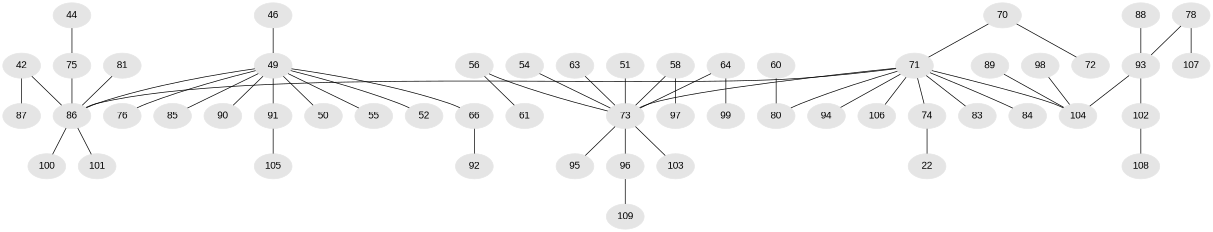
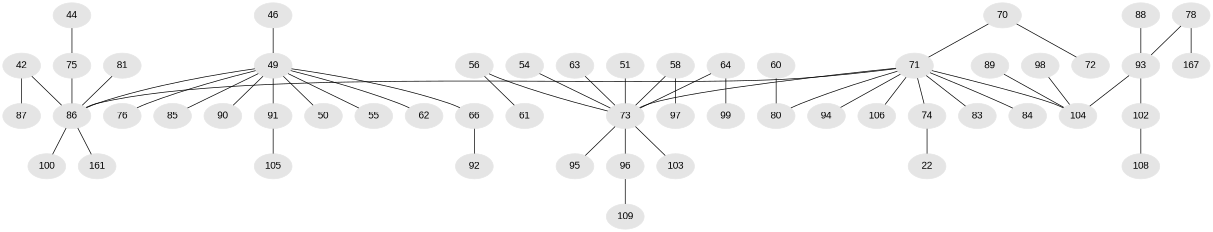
node "107": label "107" -> "167"
node "52": label "52" -> "62"
node "101": label "101" -> "161"
